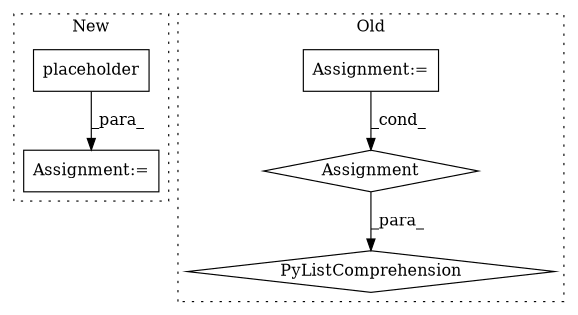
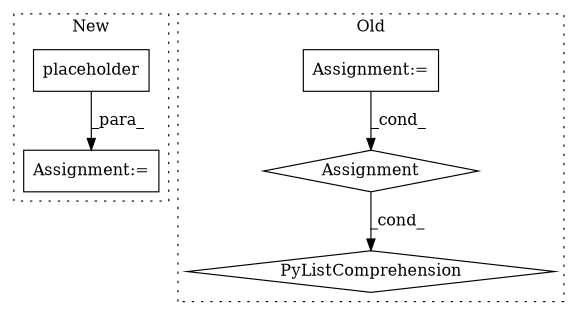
edge "Assignment" -> "PyListComprehension": label "_para_" -> "_cond_"
